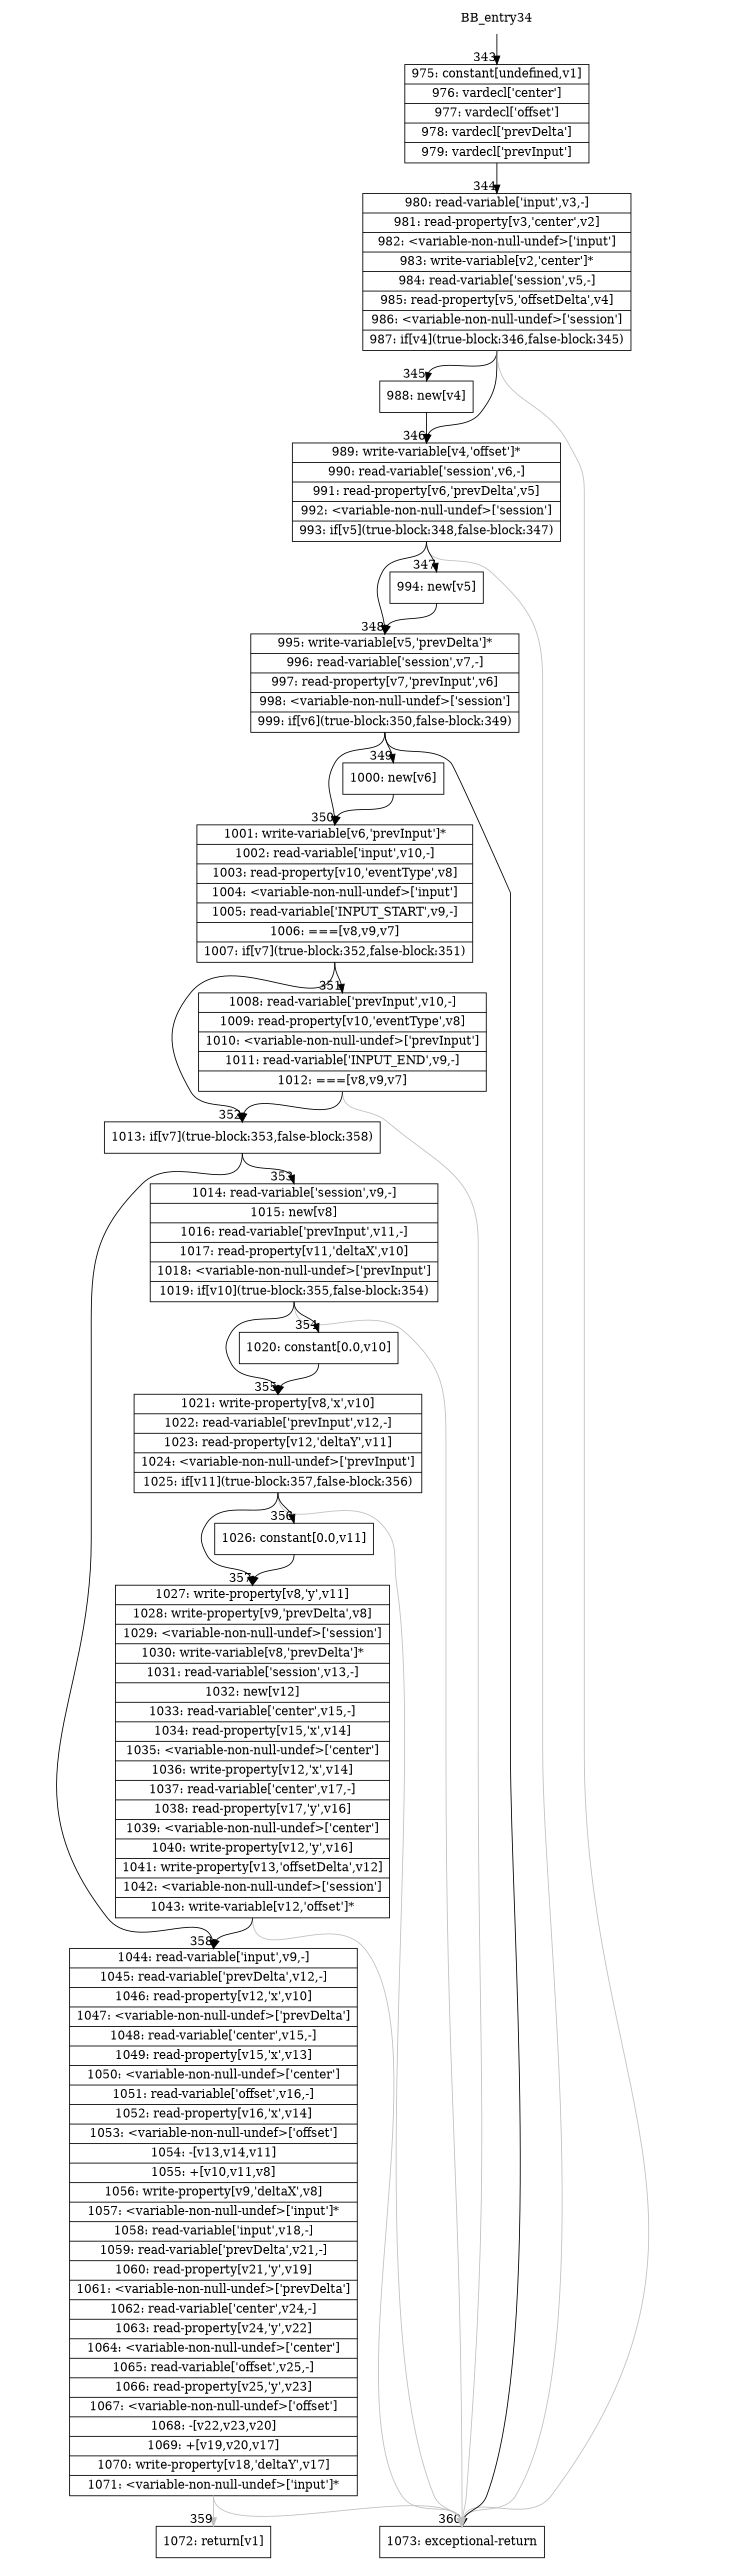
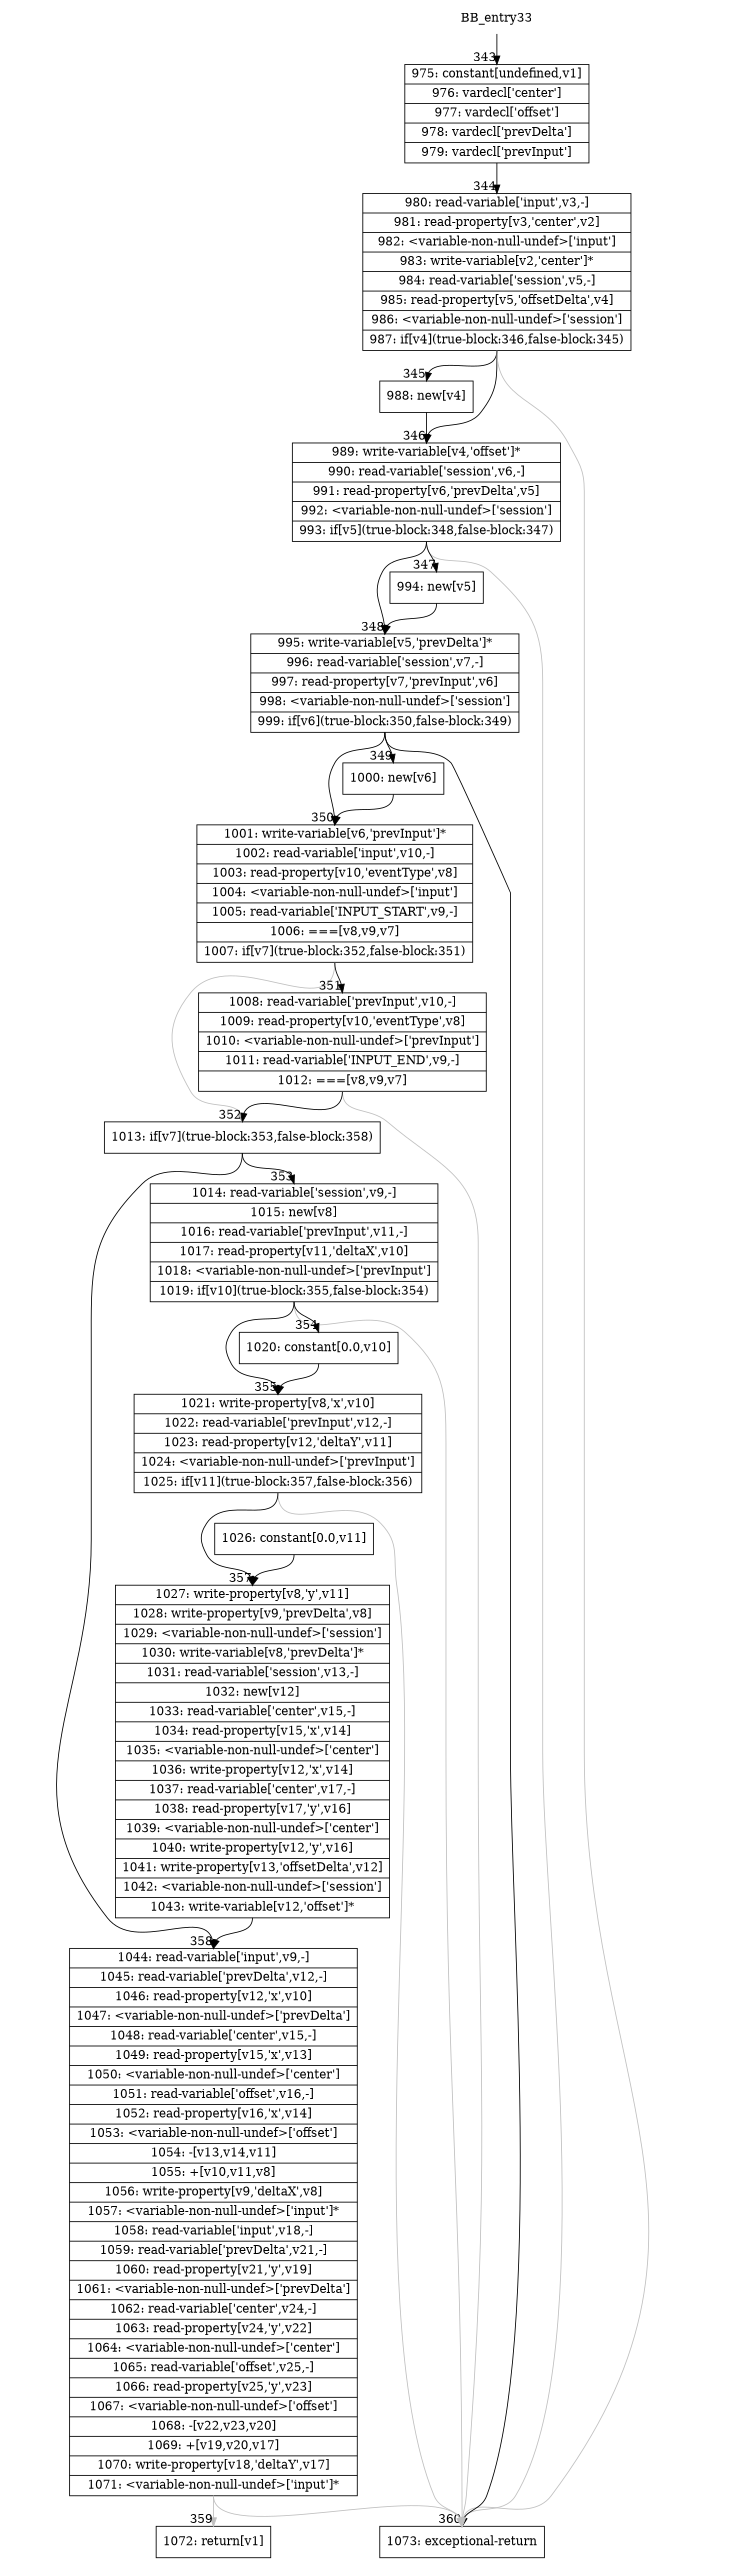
node "BB_entry34": label "BB_entry34" -> "BB_entry33"
edge "1001: write-variable[v6,'prevInput']*" -> "1013: if[v7](true-block:353,false-block:358)": color black -> gray
edge "1021: write-property[v8,'x',v10]" -> "1026: constant[0.0,v11]": removed
edge "1027: write-property[v8,'y',v11]" -> "1073: exceptional-return": removed
